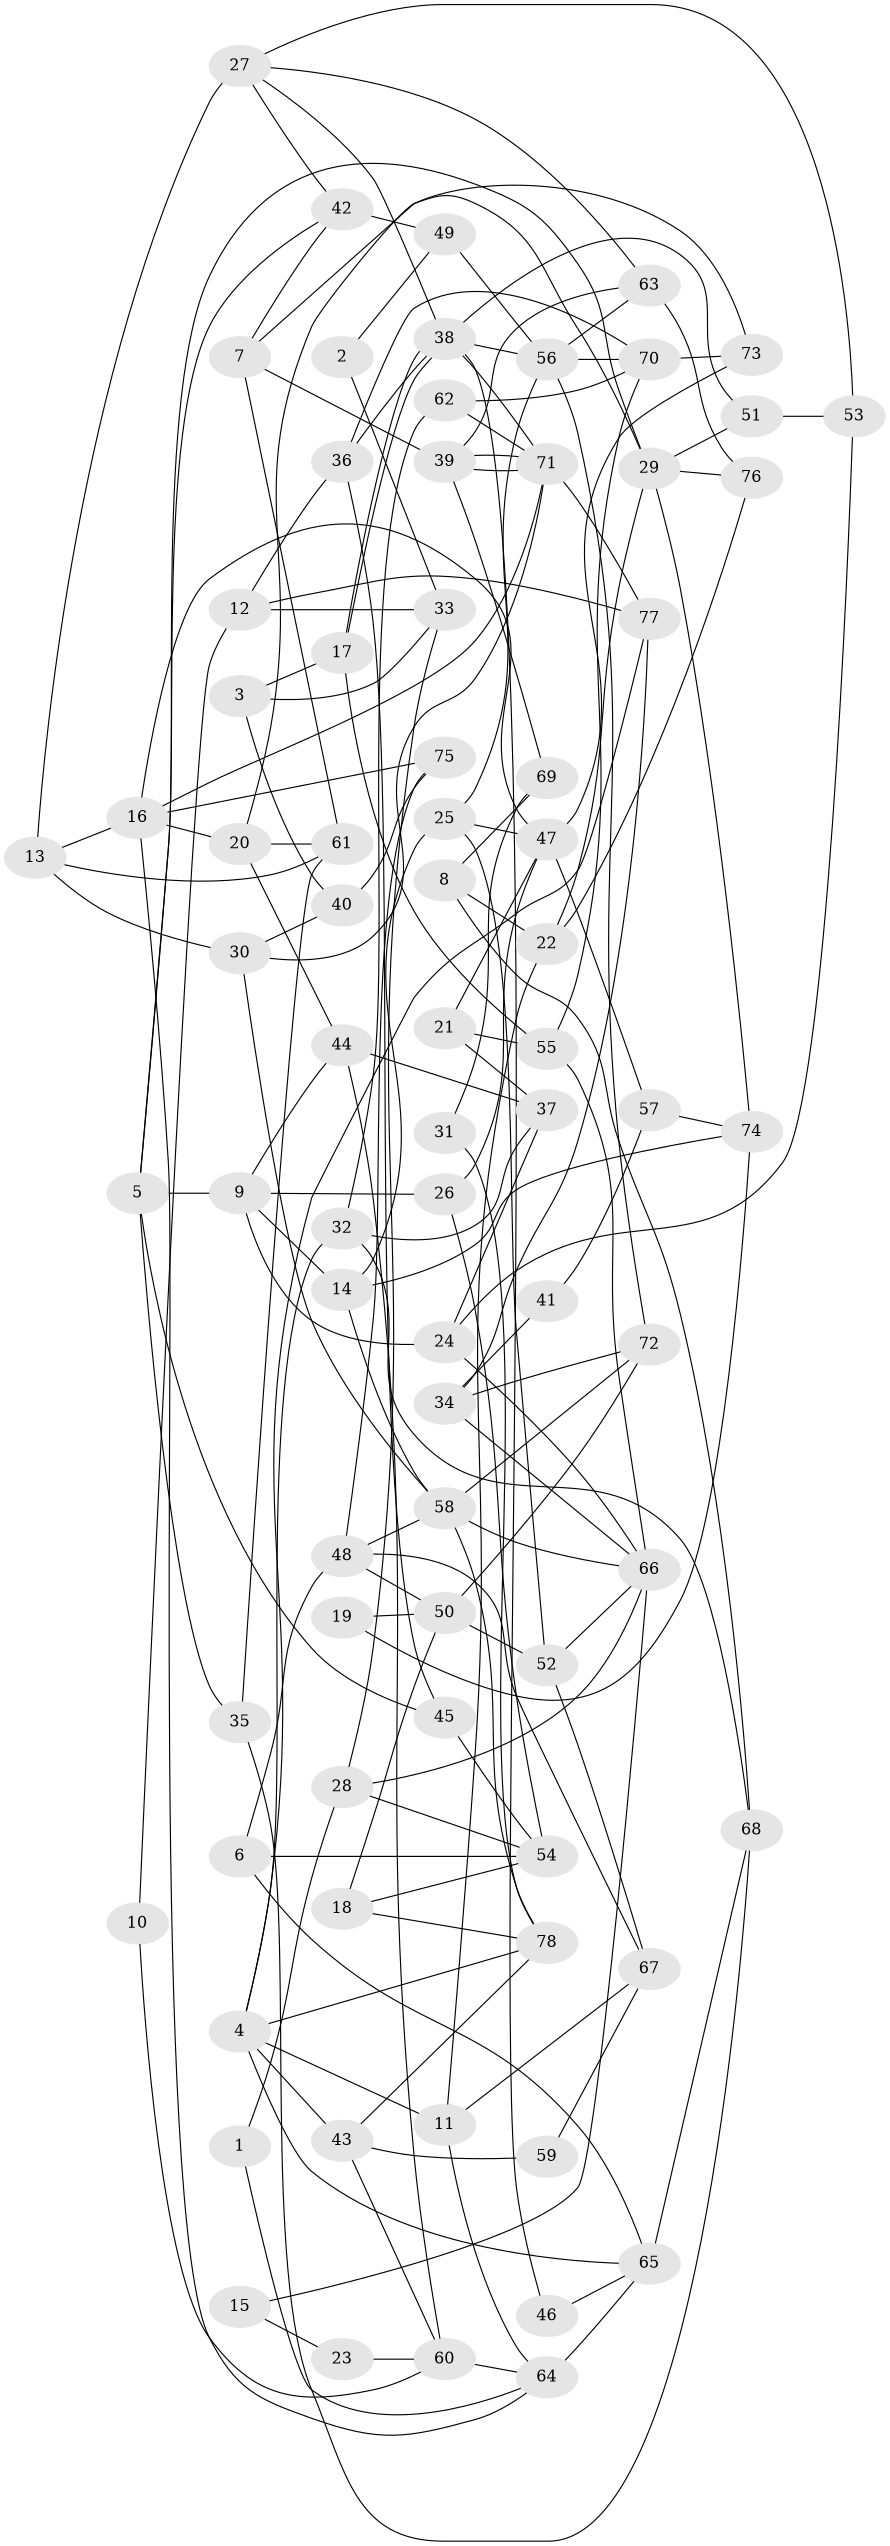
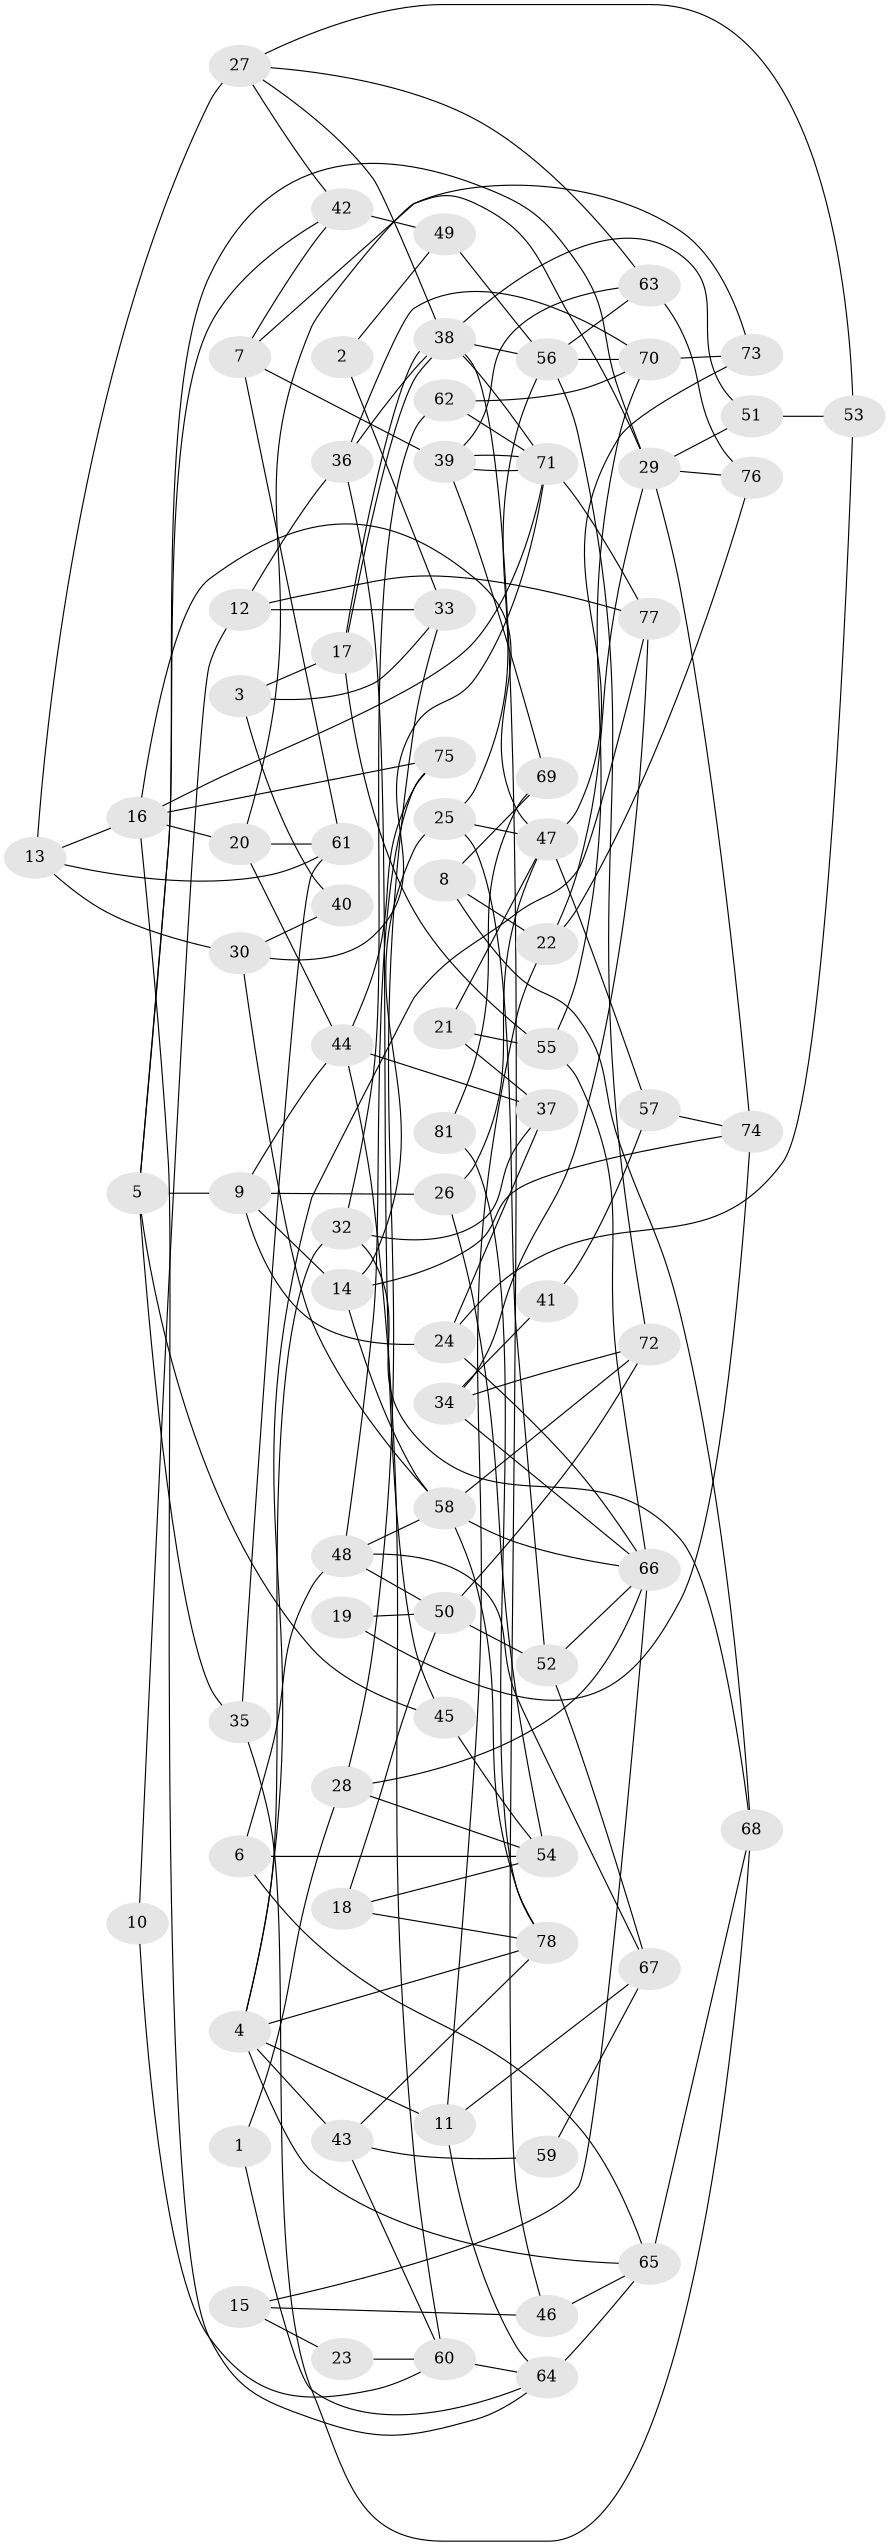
edge "75" -- "40": now "75" -- "44"
node "31": label "31" -> "81"
edge "15" -- "46": added
